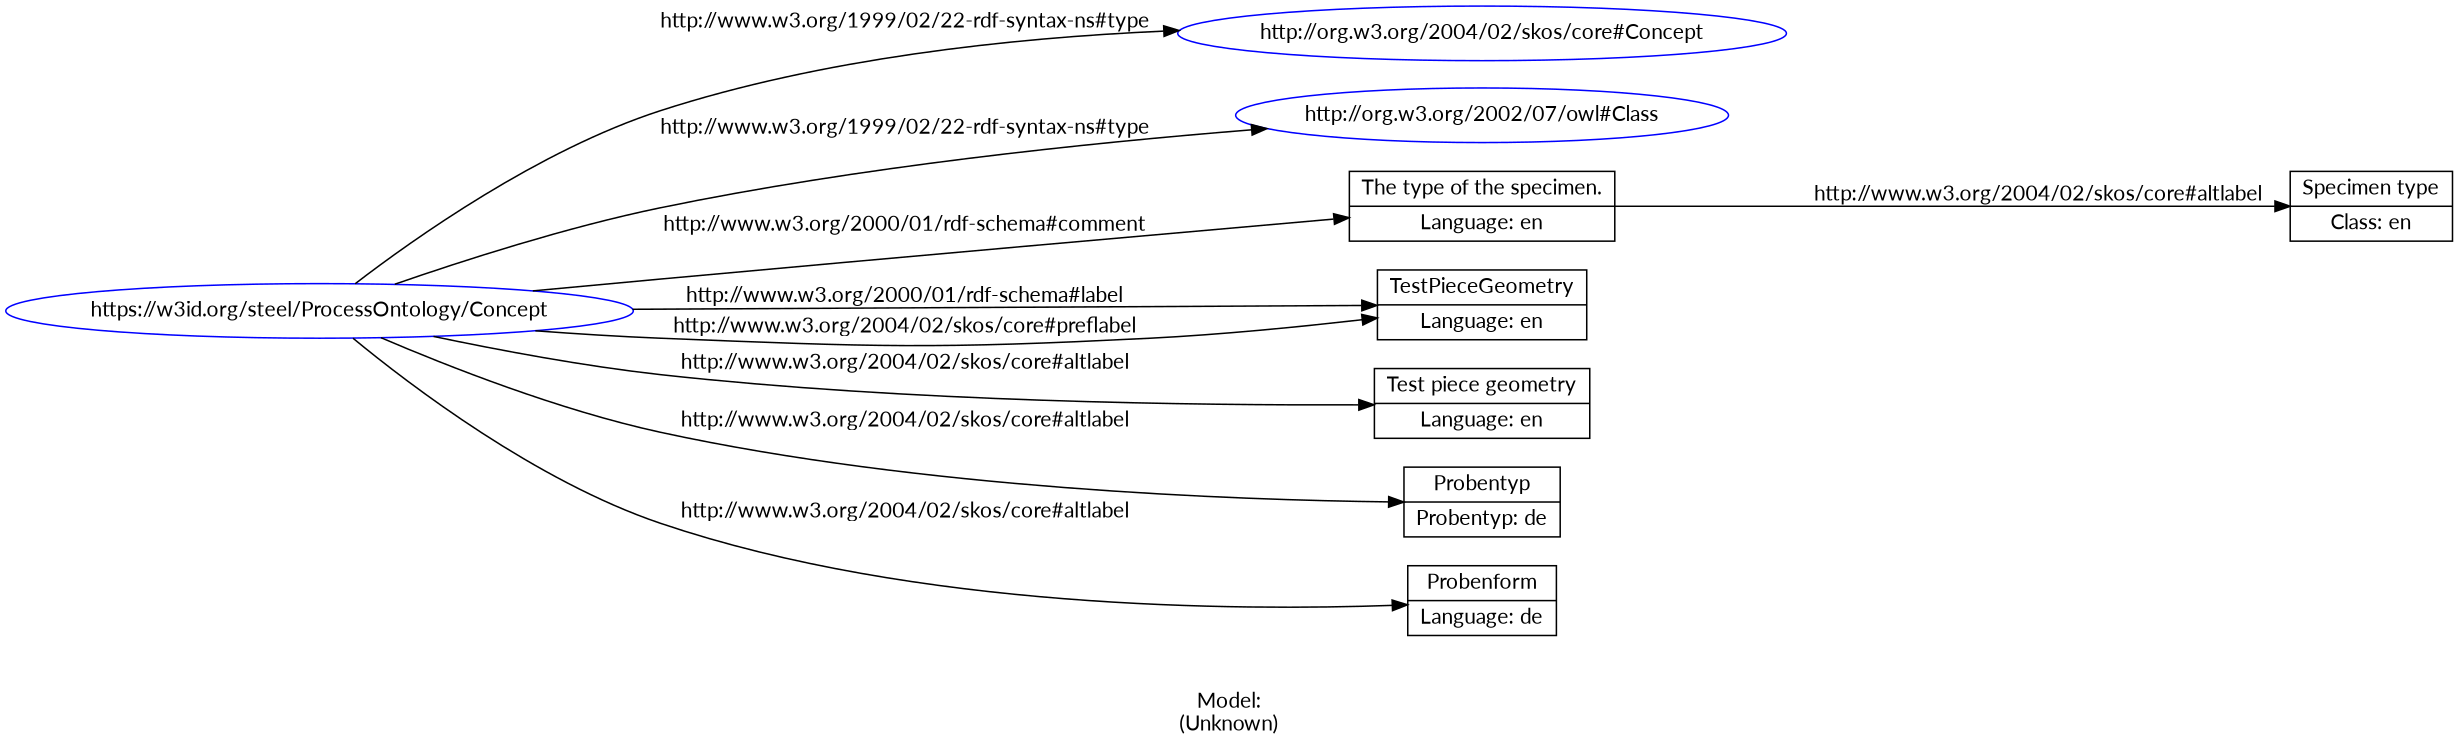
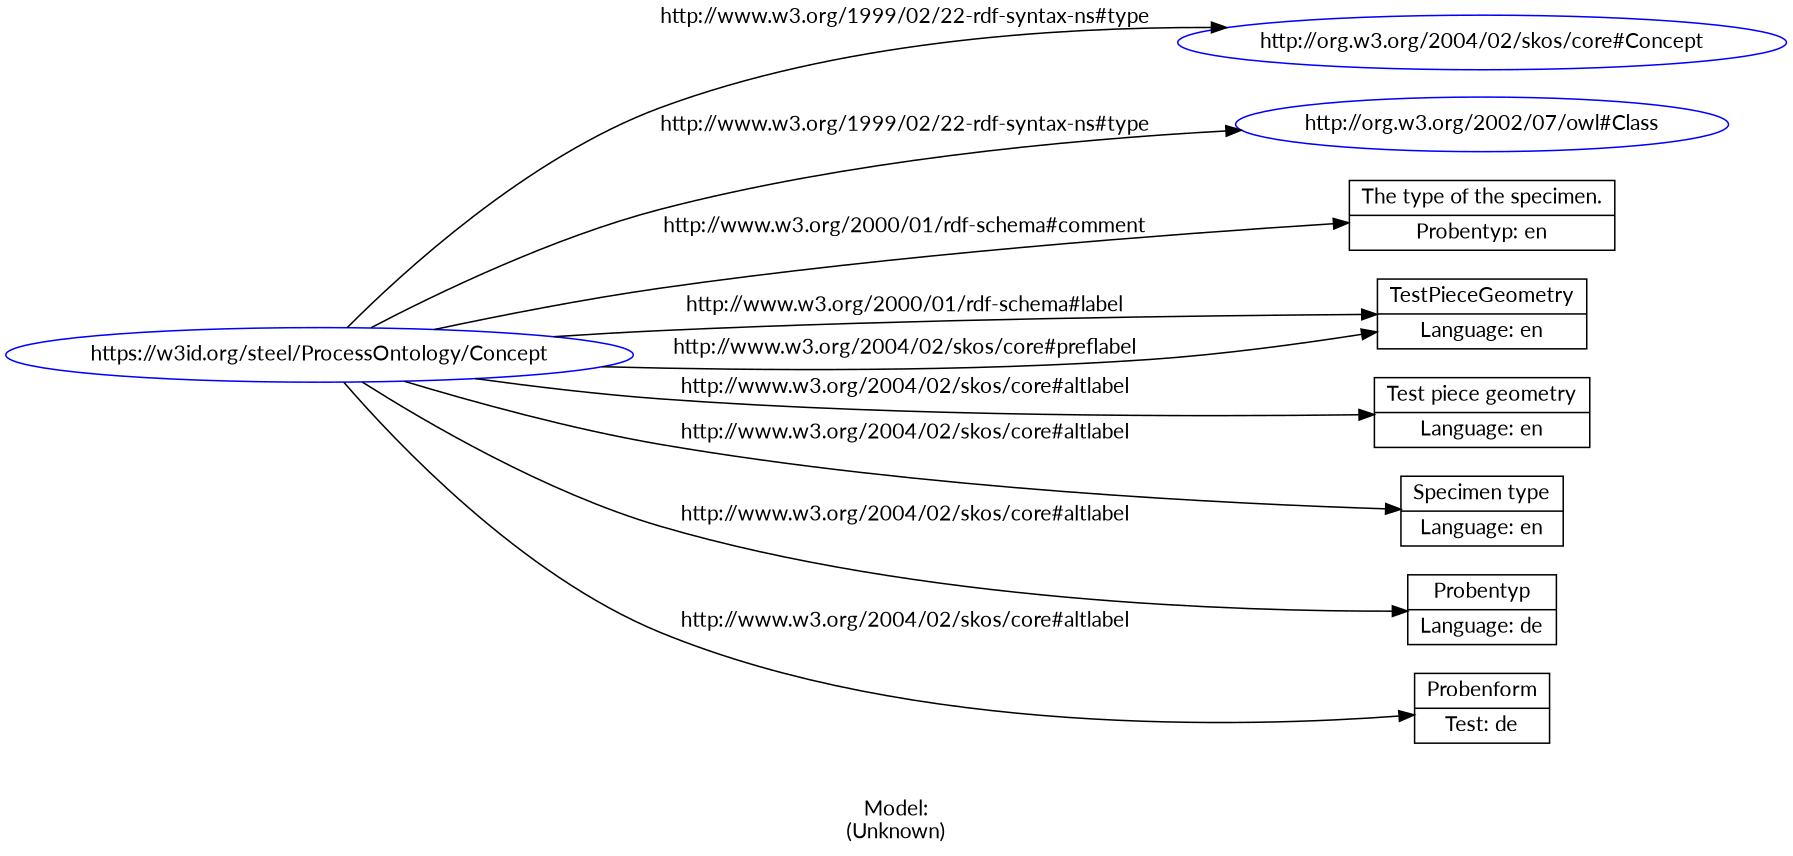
edge "The type of the specimen." -> "Specimen type": now "https://w3id.org/steel/ProcessOntology/Concept" -> "Specimen type"
node "The type of the specimen.": text "Language: en" -> "Probentyp: en"
node "Specimen type": text "Class: en" -> "Language: en"
node "Probentyp": text "Probentyp: de" -> "Language: de"
node "Probenform": text "Language: de" -> "Test: de"
